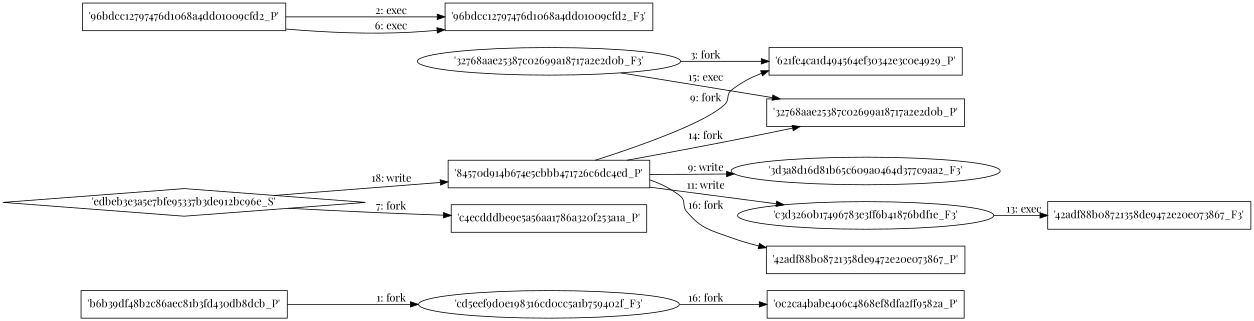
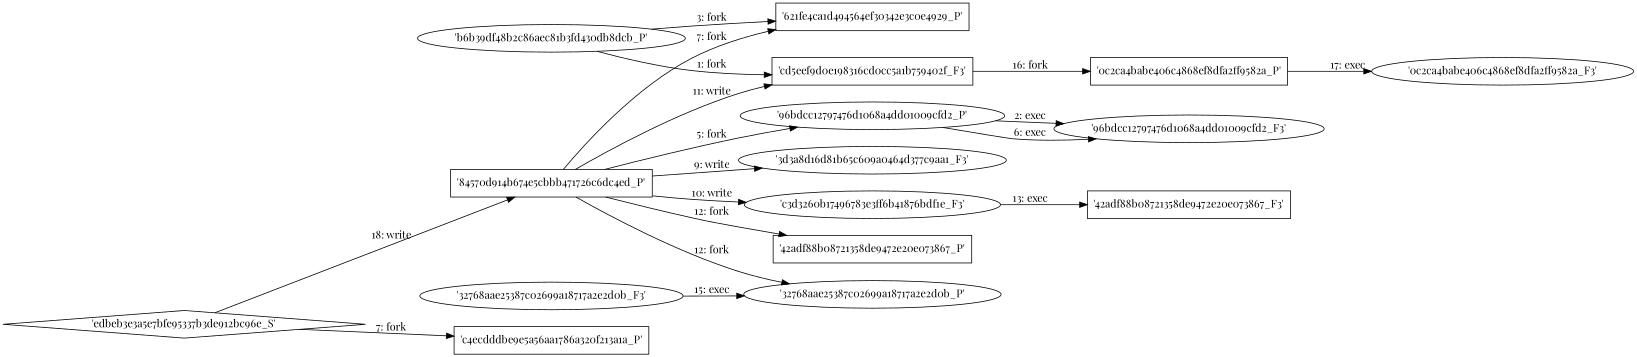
node "'96bdcc12797476d1068a4dd01009cfd2_P'": shape box -> ellipse
node "'96bdcc12797476d1068a4dd01009cfd2_F3'": shape box -> ellipse
edge "'32768aae25387c02699a18717a2e2d0b_F3'" -> "'621fe4ca1d494564ef30342e3c0e4929_P'": now "'b6b39df48b2c86aec81b3fd430db8dcb_P'" -> "'621fe4ca1d494564ef30342e3c0e4929_P'"
node "'0c2ca4babe406c4868ef8dfa2ff9582a_F3'": added
edge "'84570d914b674e5cbbb471726c6dc4ed_P'" -> "'621fe4ca1d494564ef30342e3c0e4929_P'": label "9: fork" -> "7: fork"
node "'32768aae25387c02699a18717a2e2d0b_P'": shape box -> ellipse
edge "'84570d914b674e5cbbb471726c6dc4ed_P'" -> "'cd5eef9d0e198316cd0cc5a1b759402f_F3'": added, label "11: write"
edge "'84570d914b674e5cbbb471726c6dc4ed_P'" -> "'32768aae25387c02699a18717a2e2d0b_P'": label "14: fork" -> "12: fork"
edge "'84570d914b674e5cbbb471726c6dc4ed_P'" -> "'96bdcc12797476d1068a4dd01009cfd2_P'": added, label "5: fork"
node "'3d3a8d16d81b65c609a0464d377c9aa2_F3'": label "'3d3a8d16d81b65c609a0464d377c9aa2_F3'" -> "'3d3a8d16d81b65c609a0464d377c9aa1_F3'"
edge "'84570d914b674e5cbbb471726c6dc4ed_P'" -> "'c3d3260b17496783e3ff6b41876bdf1e_F3'": label "11: write" -> "10: write"
edge "'84570d914b674e5cbbb471726c6dc4ed_P'" -> "'42adf88b08721358de9472e20e073867_P'": label "16: fork" -> "12: fork"
node "'c4ecdddbe9e5a56aa1786a320f253a1a_P'": label "'c4ecdddbe9e5a56aa1786a320f253a1a_P'" -> "'c4ecdddbe9e5a56aa1786a320f213a1a_P'"
node "'b6b39df48b2c86aec81b3fd430db8dcb_P'": shape box -> ellipse
node "'cd5eef9d0e198316cd0cc5a1b759402f_F3'": shape ellipse -> box
